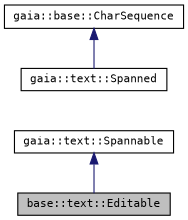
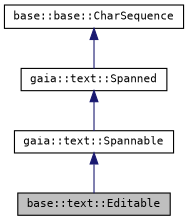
node "gaia::base::CharSequence": label "gaia::base::CharSequence" -> "base::base::CharSequence"
edge "gaia::text::Spannable" -> "gaia::text::Spanned": added
